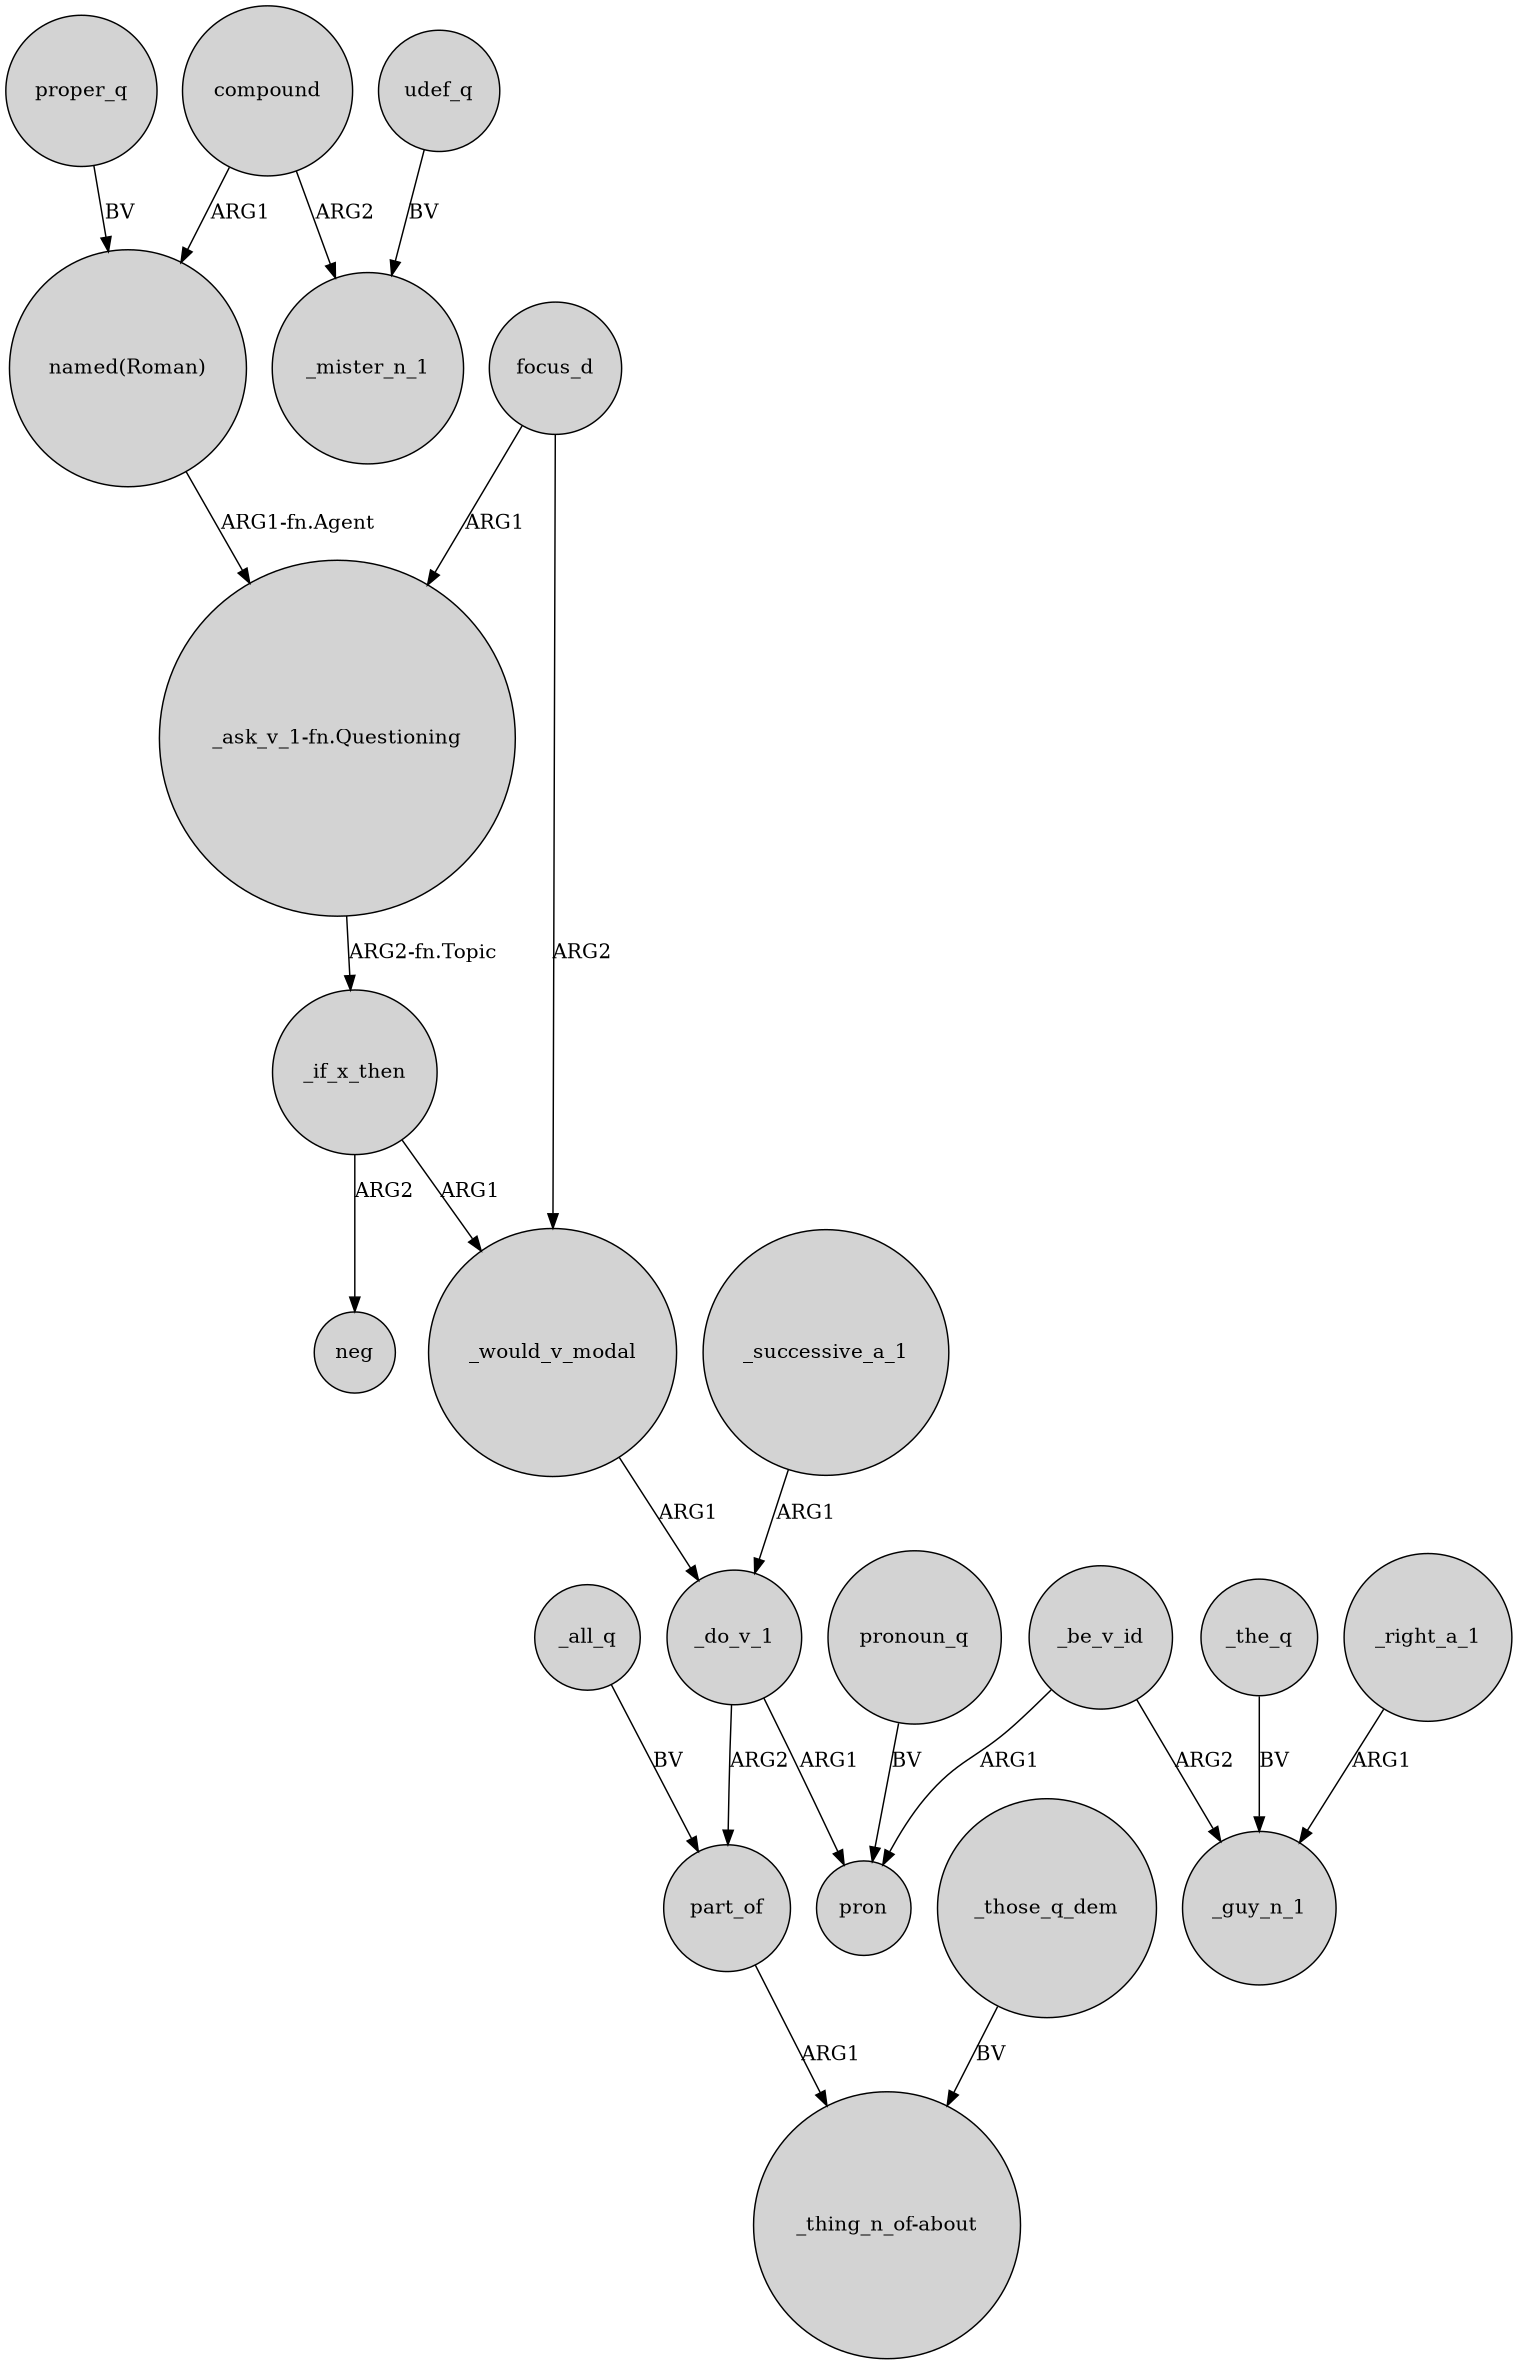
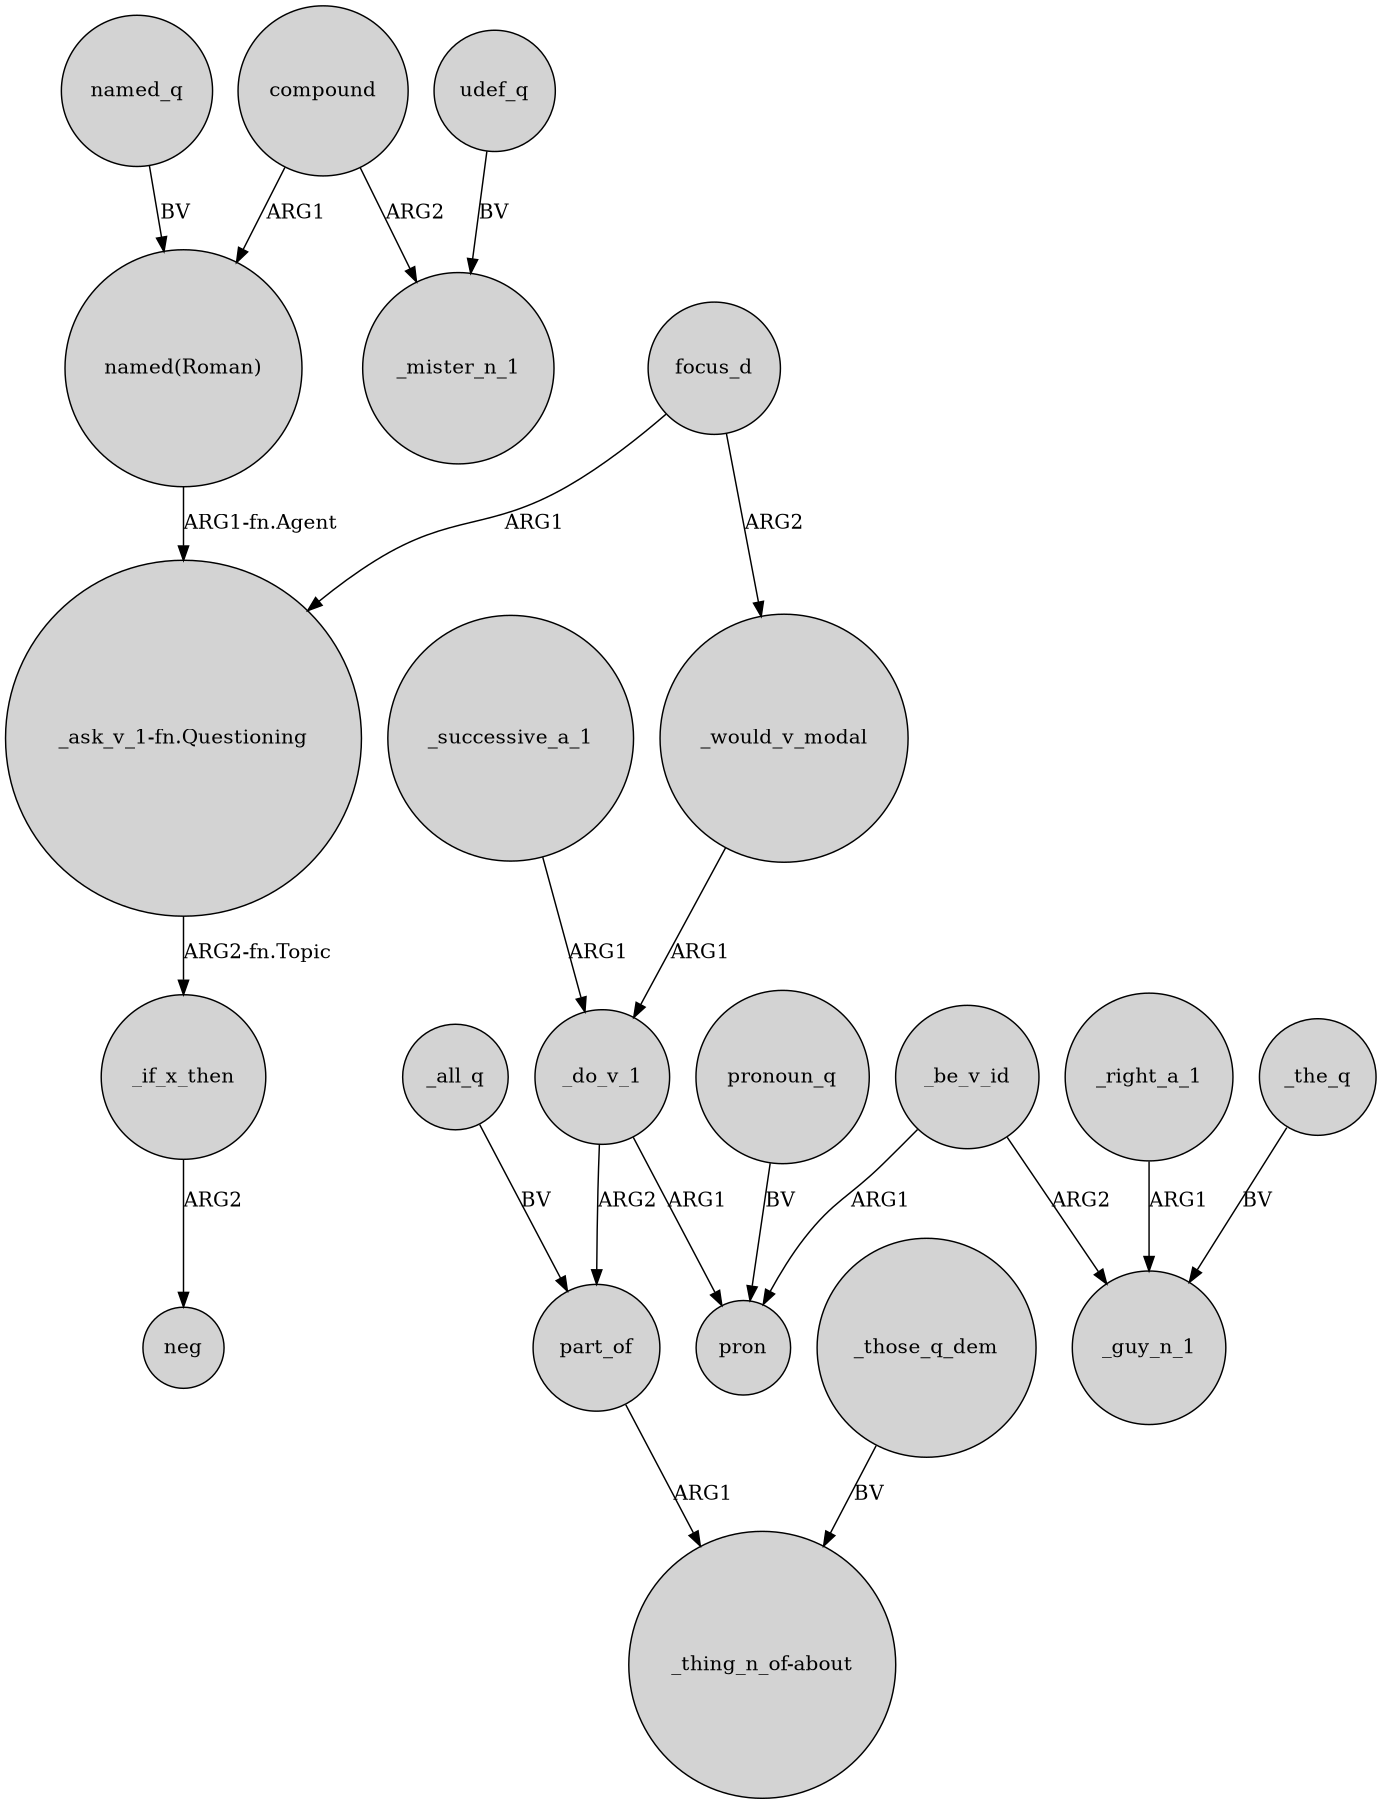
node "proper_q": label "proper_q" -> "named_q"
edge "_if_x_then" -> "_would_v_modal": removed, label "ARG1"
